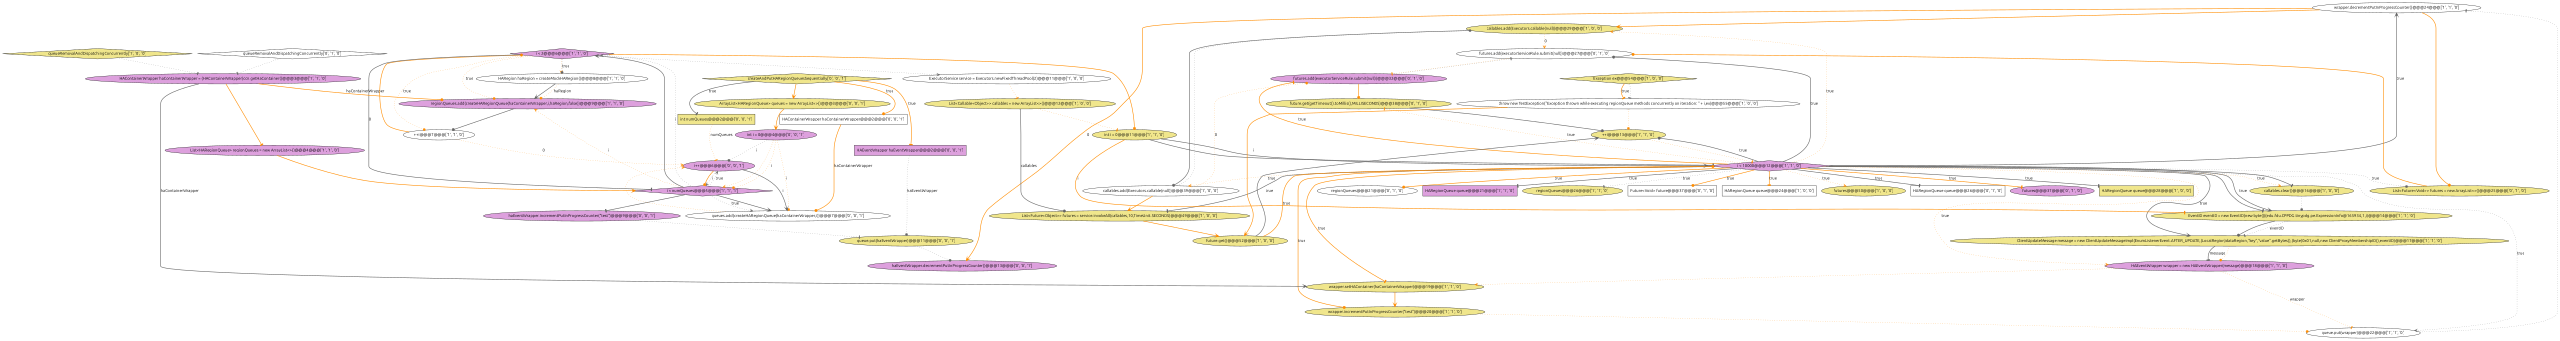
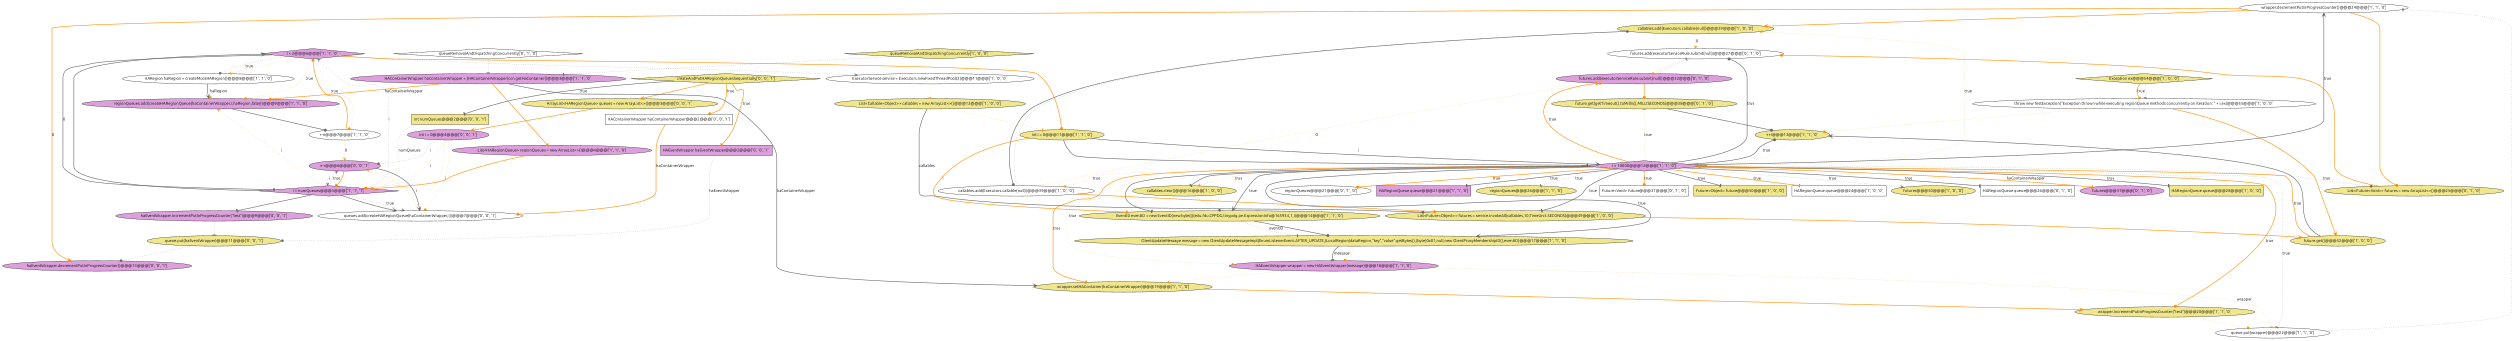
edge "int numQueues@@@2@@@['0', '0', '1']" -> "i++@@@6@@@['0', '0', '1']": now "int numQueues@@@2@@@['0', '0', '1']" -> "i < numQueues@@@5@@@['1', '1', '1']"
edge "i < 10000@@@12@@@['1', '1', '0']" -> "queue.put(wrapper)@@@22@@@['1', '1', '0']": arrowhead vee -> tee
edge "i < 10000@@@12@@@['1', '1', '0']" -> "futures@@@50@@@['1', '0', '0']": color darkorange -> gray40
edge "i < 10000@@@12@@@['1', '1', '0']" -> "futures@@@37@@@['0', '1', '0']": label "true" -> "haContainerWrapper"
node "Future<Object> future@@@50@@@['1', '0', '0']": added
